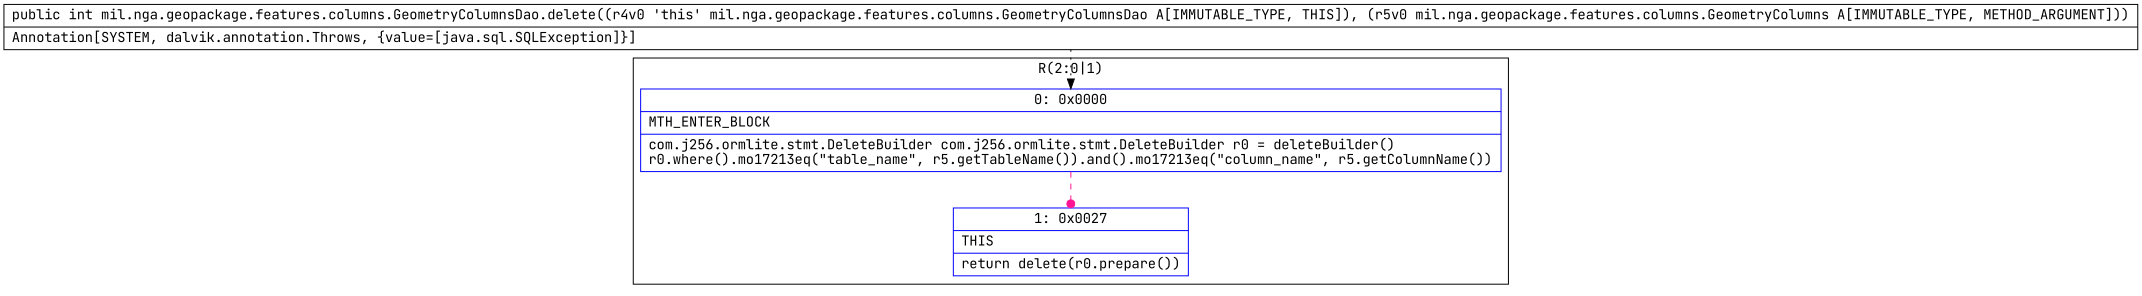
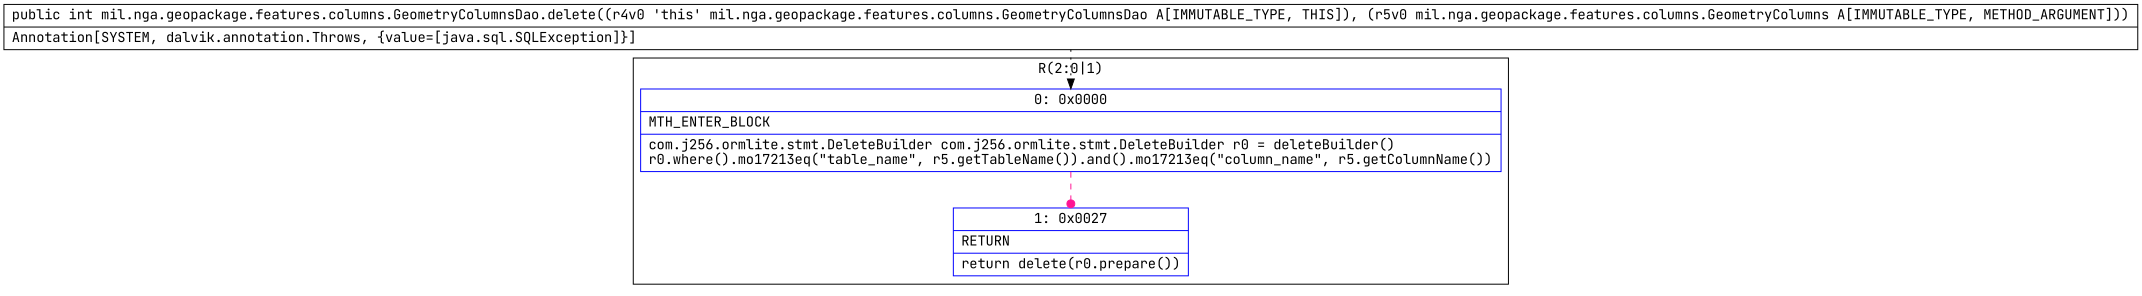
node "1: 0x0027": text "THIS" -> "RETURN"
